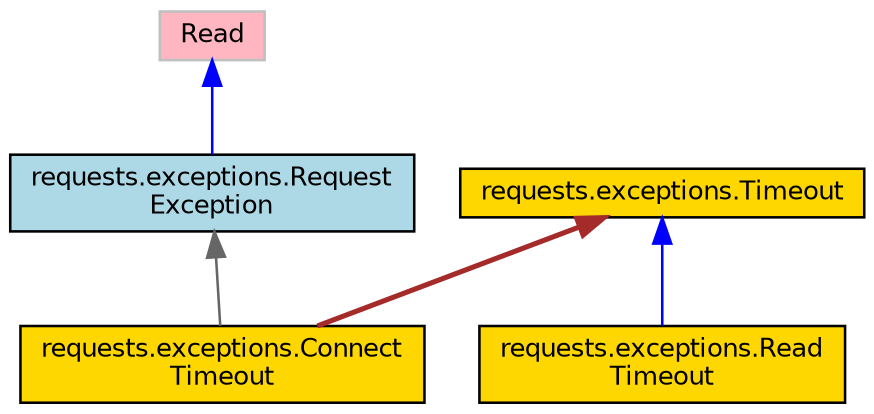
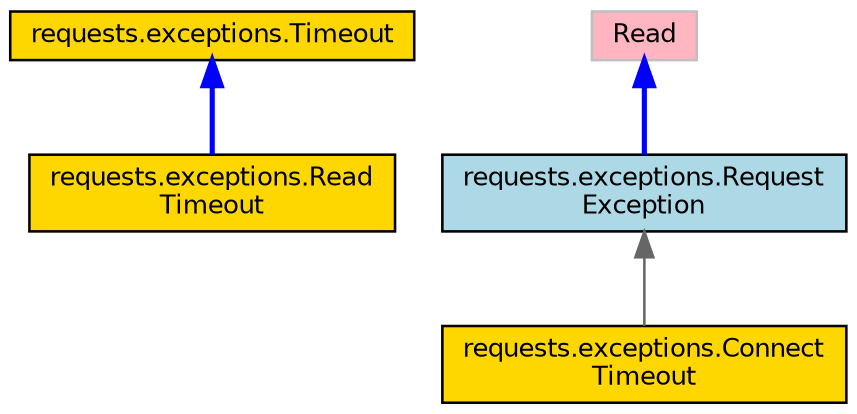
edge "requests.exceptions.Request Exception" -> "Read": style solid -> bold
edge "requests.exceptions.Connect Timeout" -> "requests.exceptions.Timeout": removed
edge "requests.exceptions.Read Timeout" -> "requests.exceptions.Timeout": style solid -> bold
